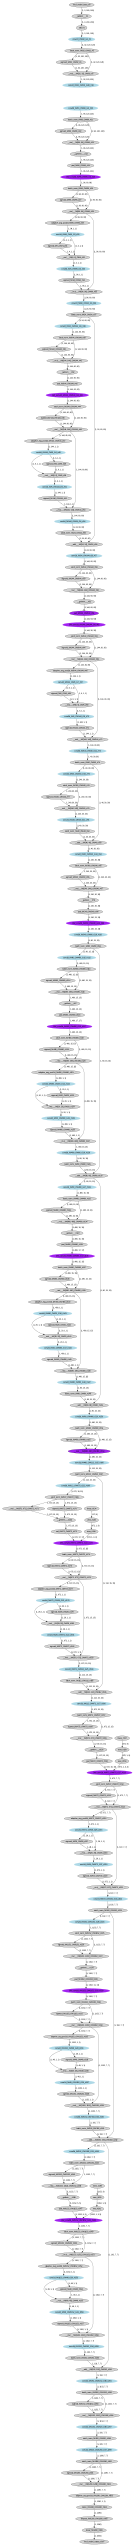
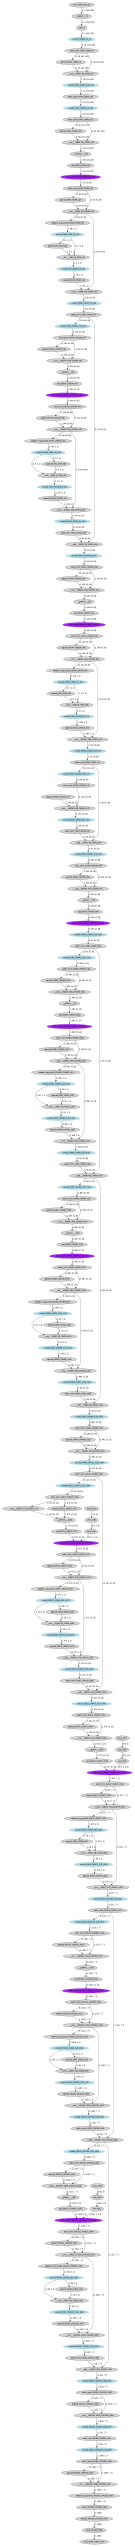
node "batch_norm_IW16_OW16_#19": added
node "pad_IW144_OW144_#61": fillcolor purple -> lightgrey
edge "batch_norm_IW240_OW240_#76" -> "sigmoid_IW240_OW240_#77": removed, label "(1, 240, 30, 30)"
node "__mul___IW[480, 480]_OW480_#153": fillcolor purple -> lightgrey
